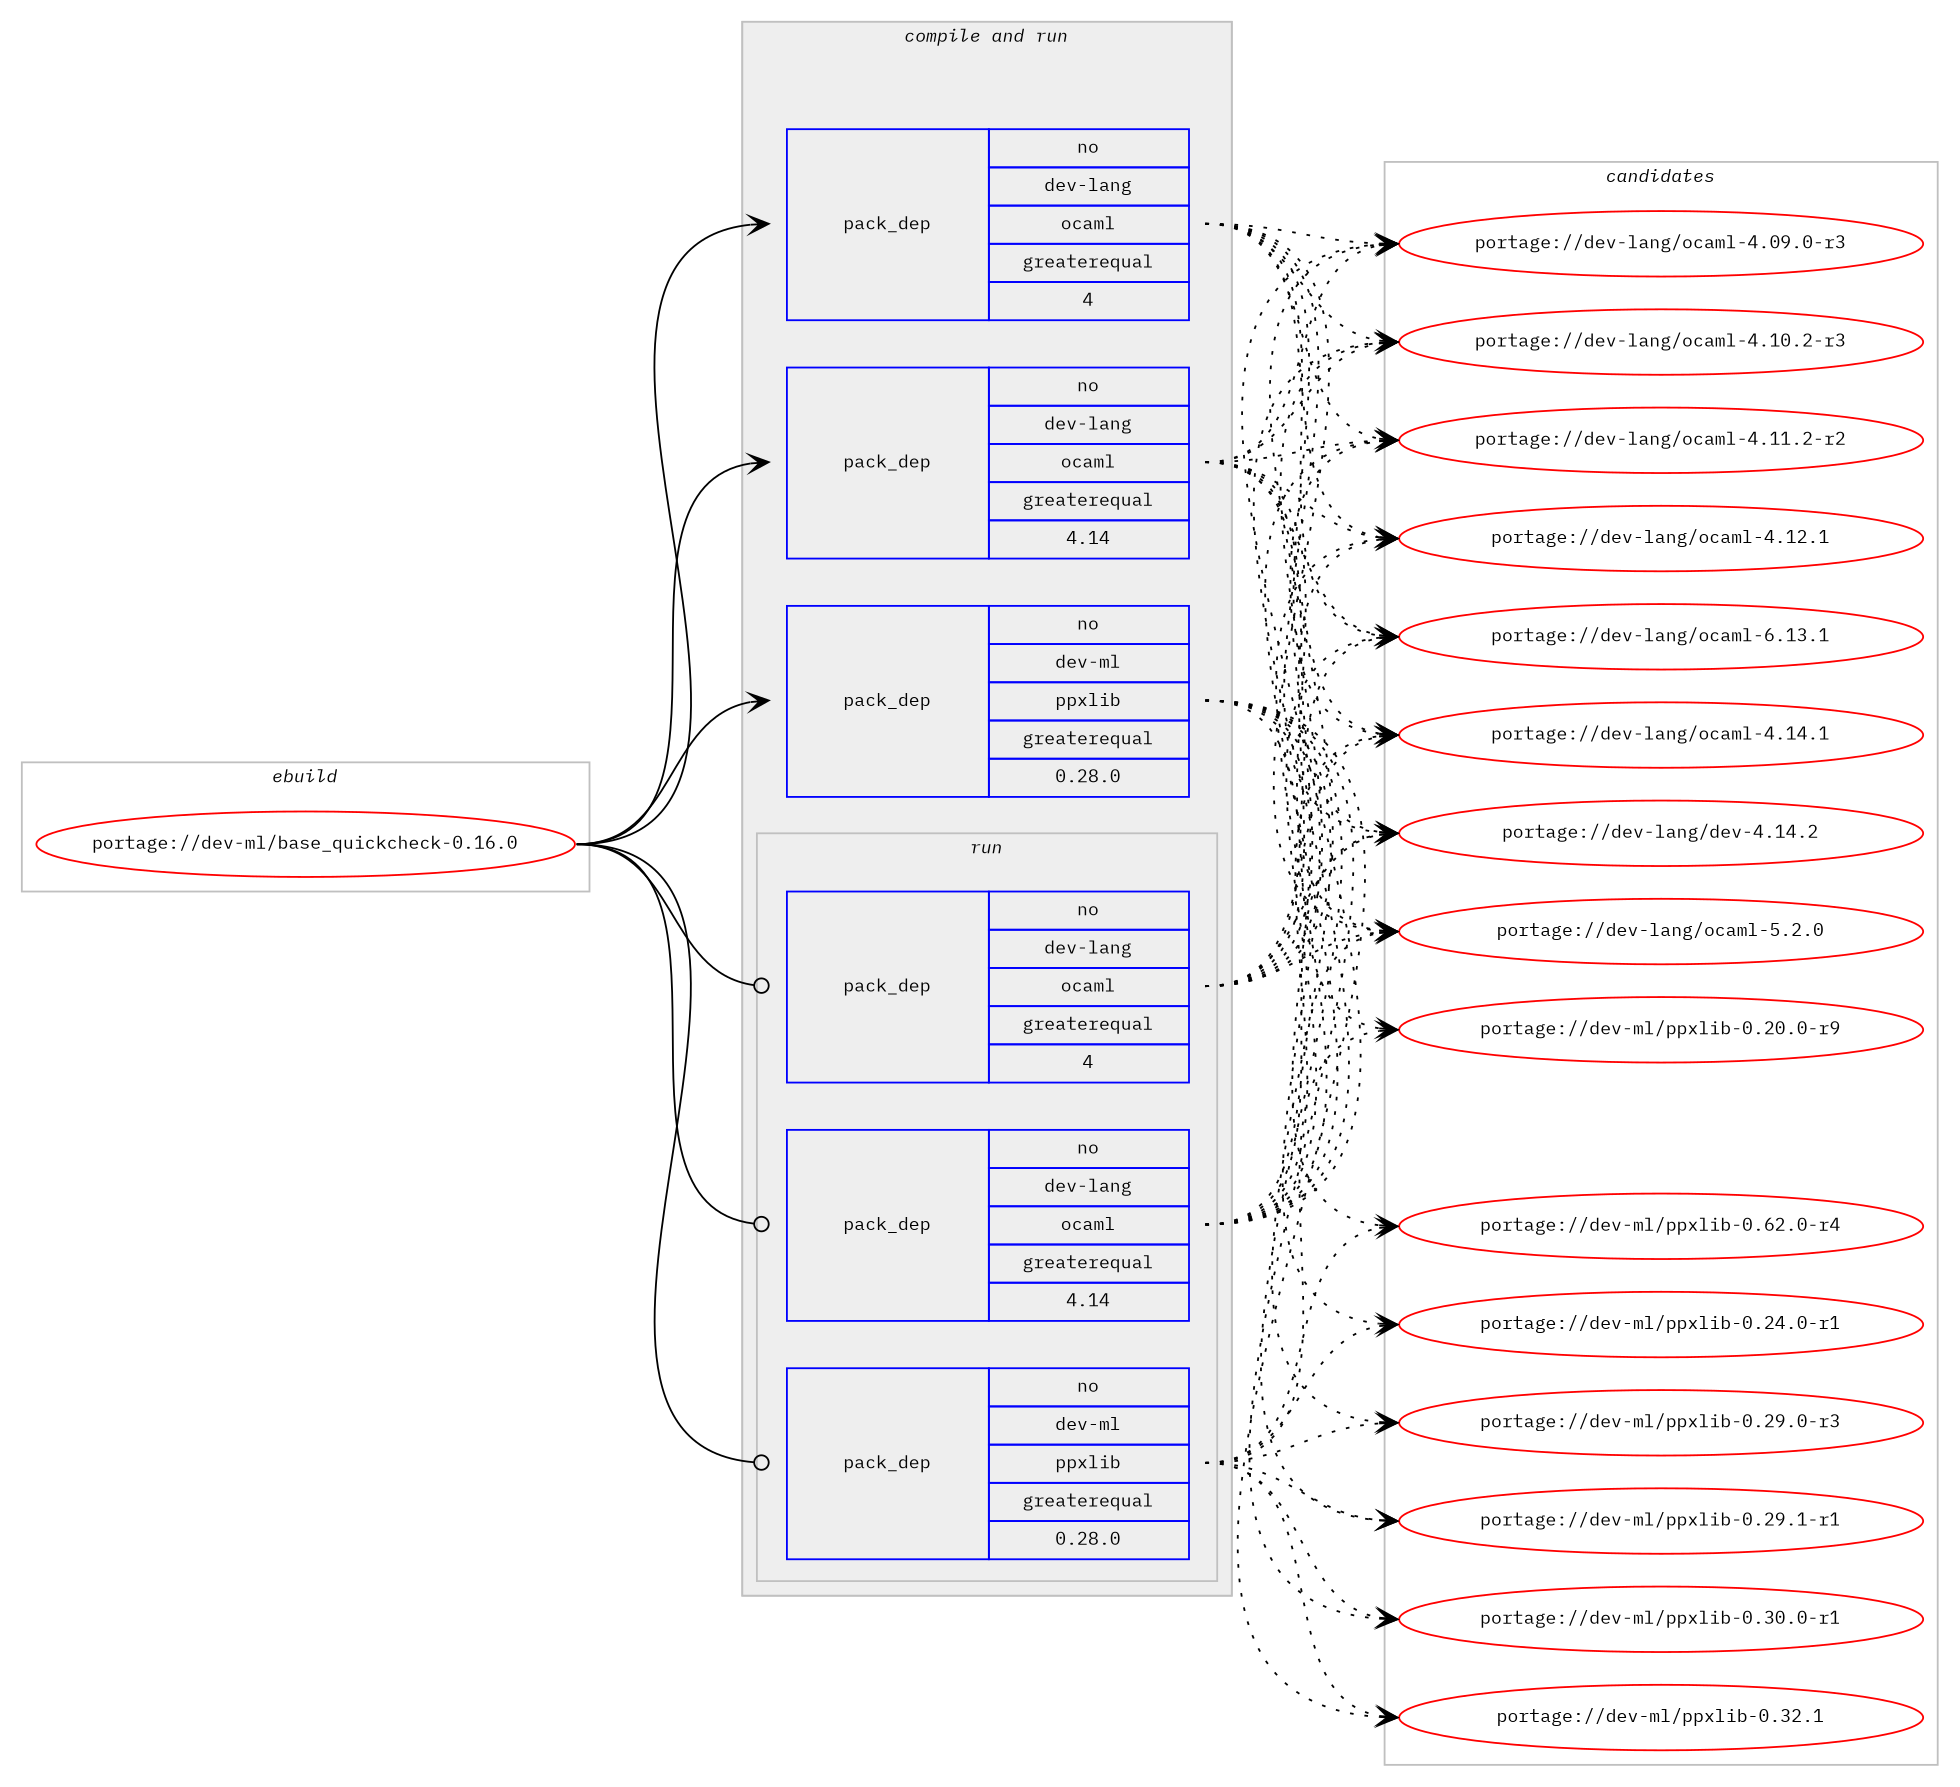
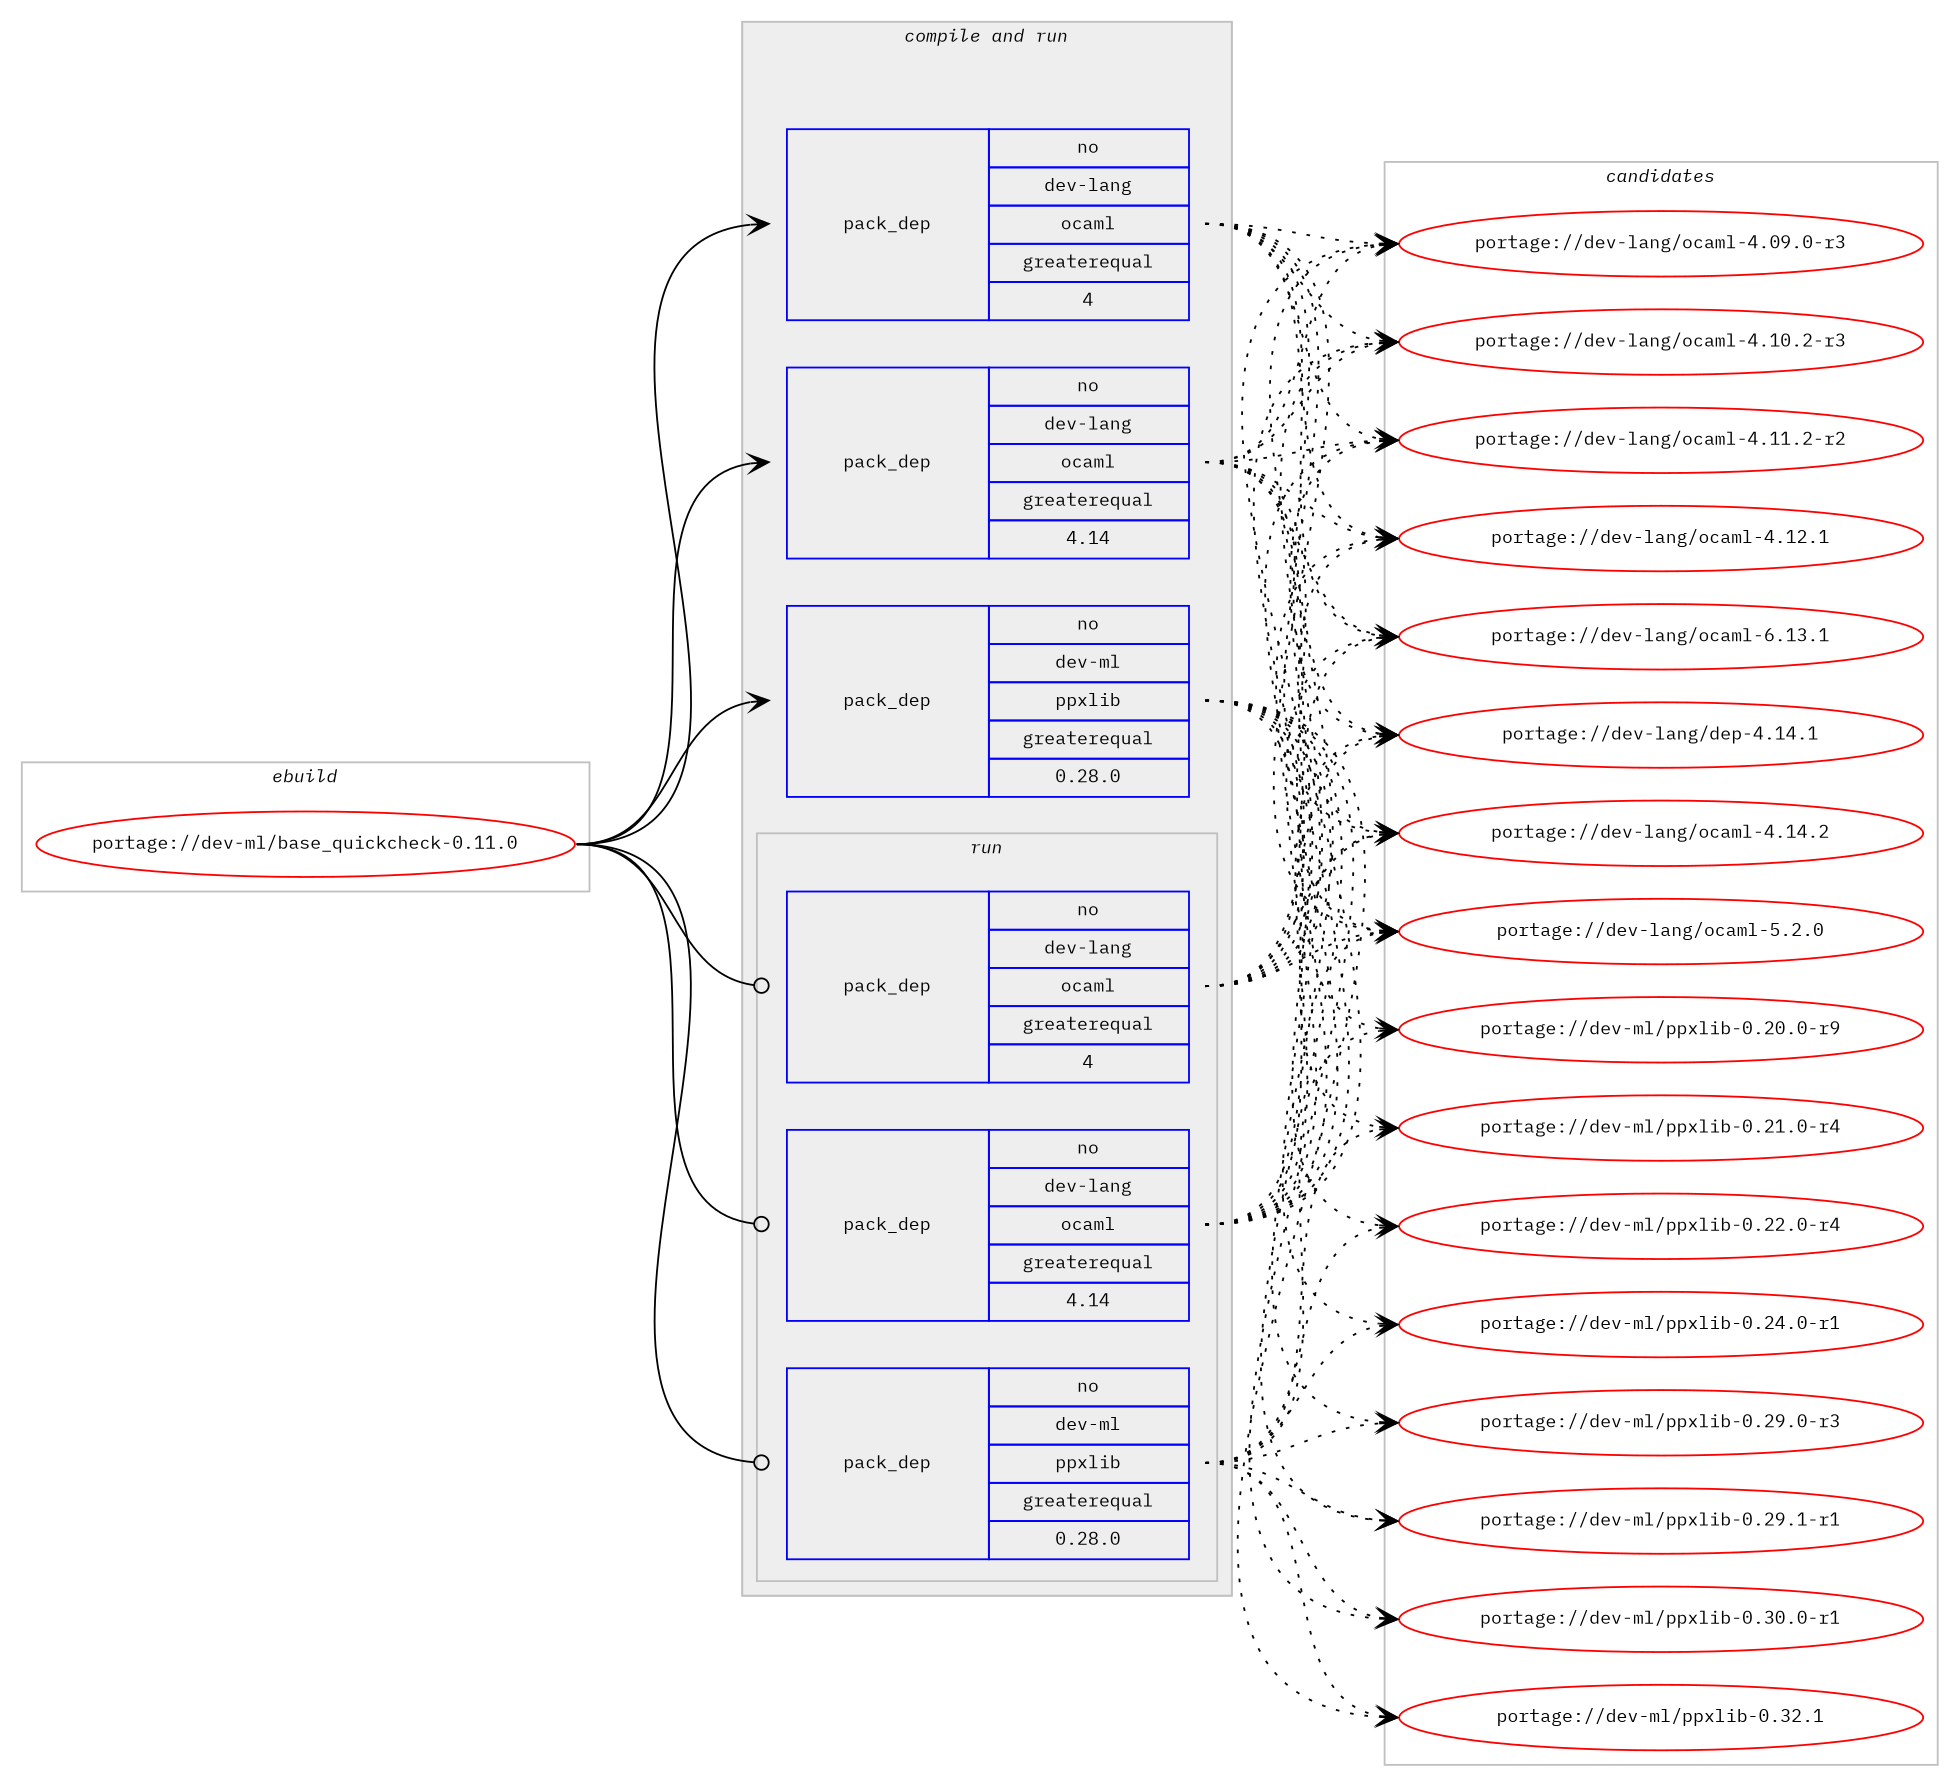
node "portage://dev-lang/ocaml-4.14.1": label "portage://dev-lang/ocaml-4.14.1" -> "portage://dev-lang/dep-4.14.1"
node "portage://dev-lang/dev-4.14.2": label "portage://dev-lang/dev-4.14.2" -> "portage://dev-lang/ocaml-4.14.2"
node "portage://dev-ml/base_quickcheck-0.16.0": label "portage://dev-ml/base_quickcheck-0.16.0" -> "portage://dev-ml/base_quickcheck-0.11.0"
node "portage://dev-ml/ppxlib-0.21.0-r4": added
node "portage://dev-ml/ppxlib-0.62.0-r4": label "portage://dev-ml/ppxlib-0.62.0-r4" -> "portage://dev-ml/ppxlib-0.22.0-r4"
